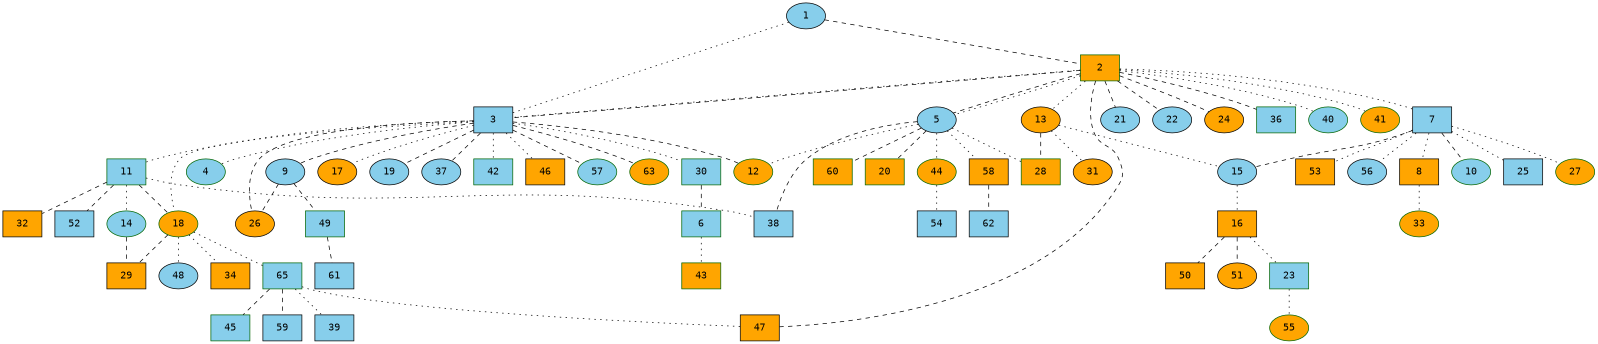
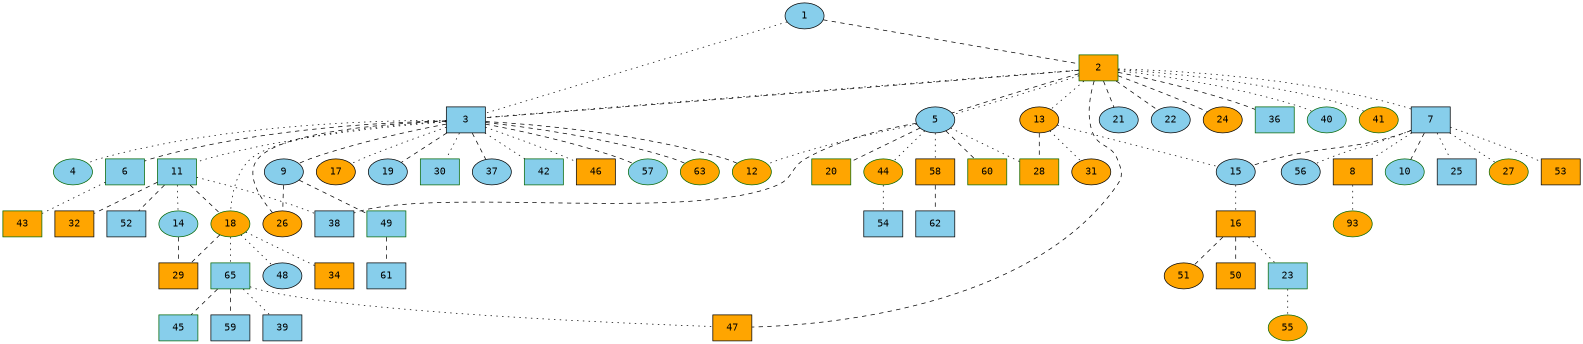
edge "30" -- "6": now "3" -- "6"
node "33": label "33" -> "93"
